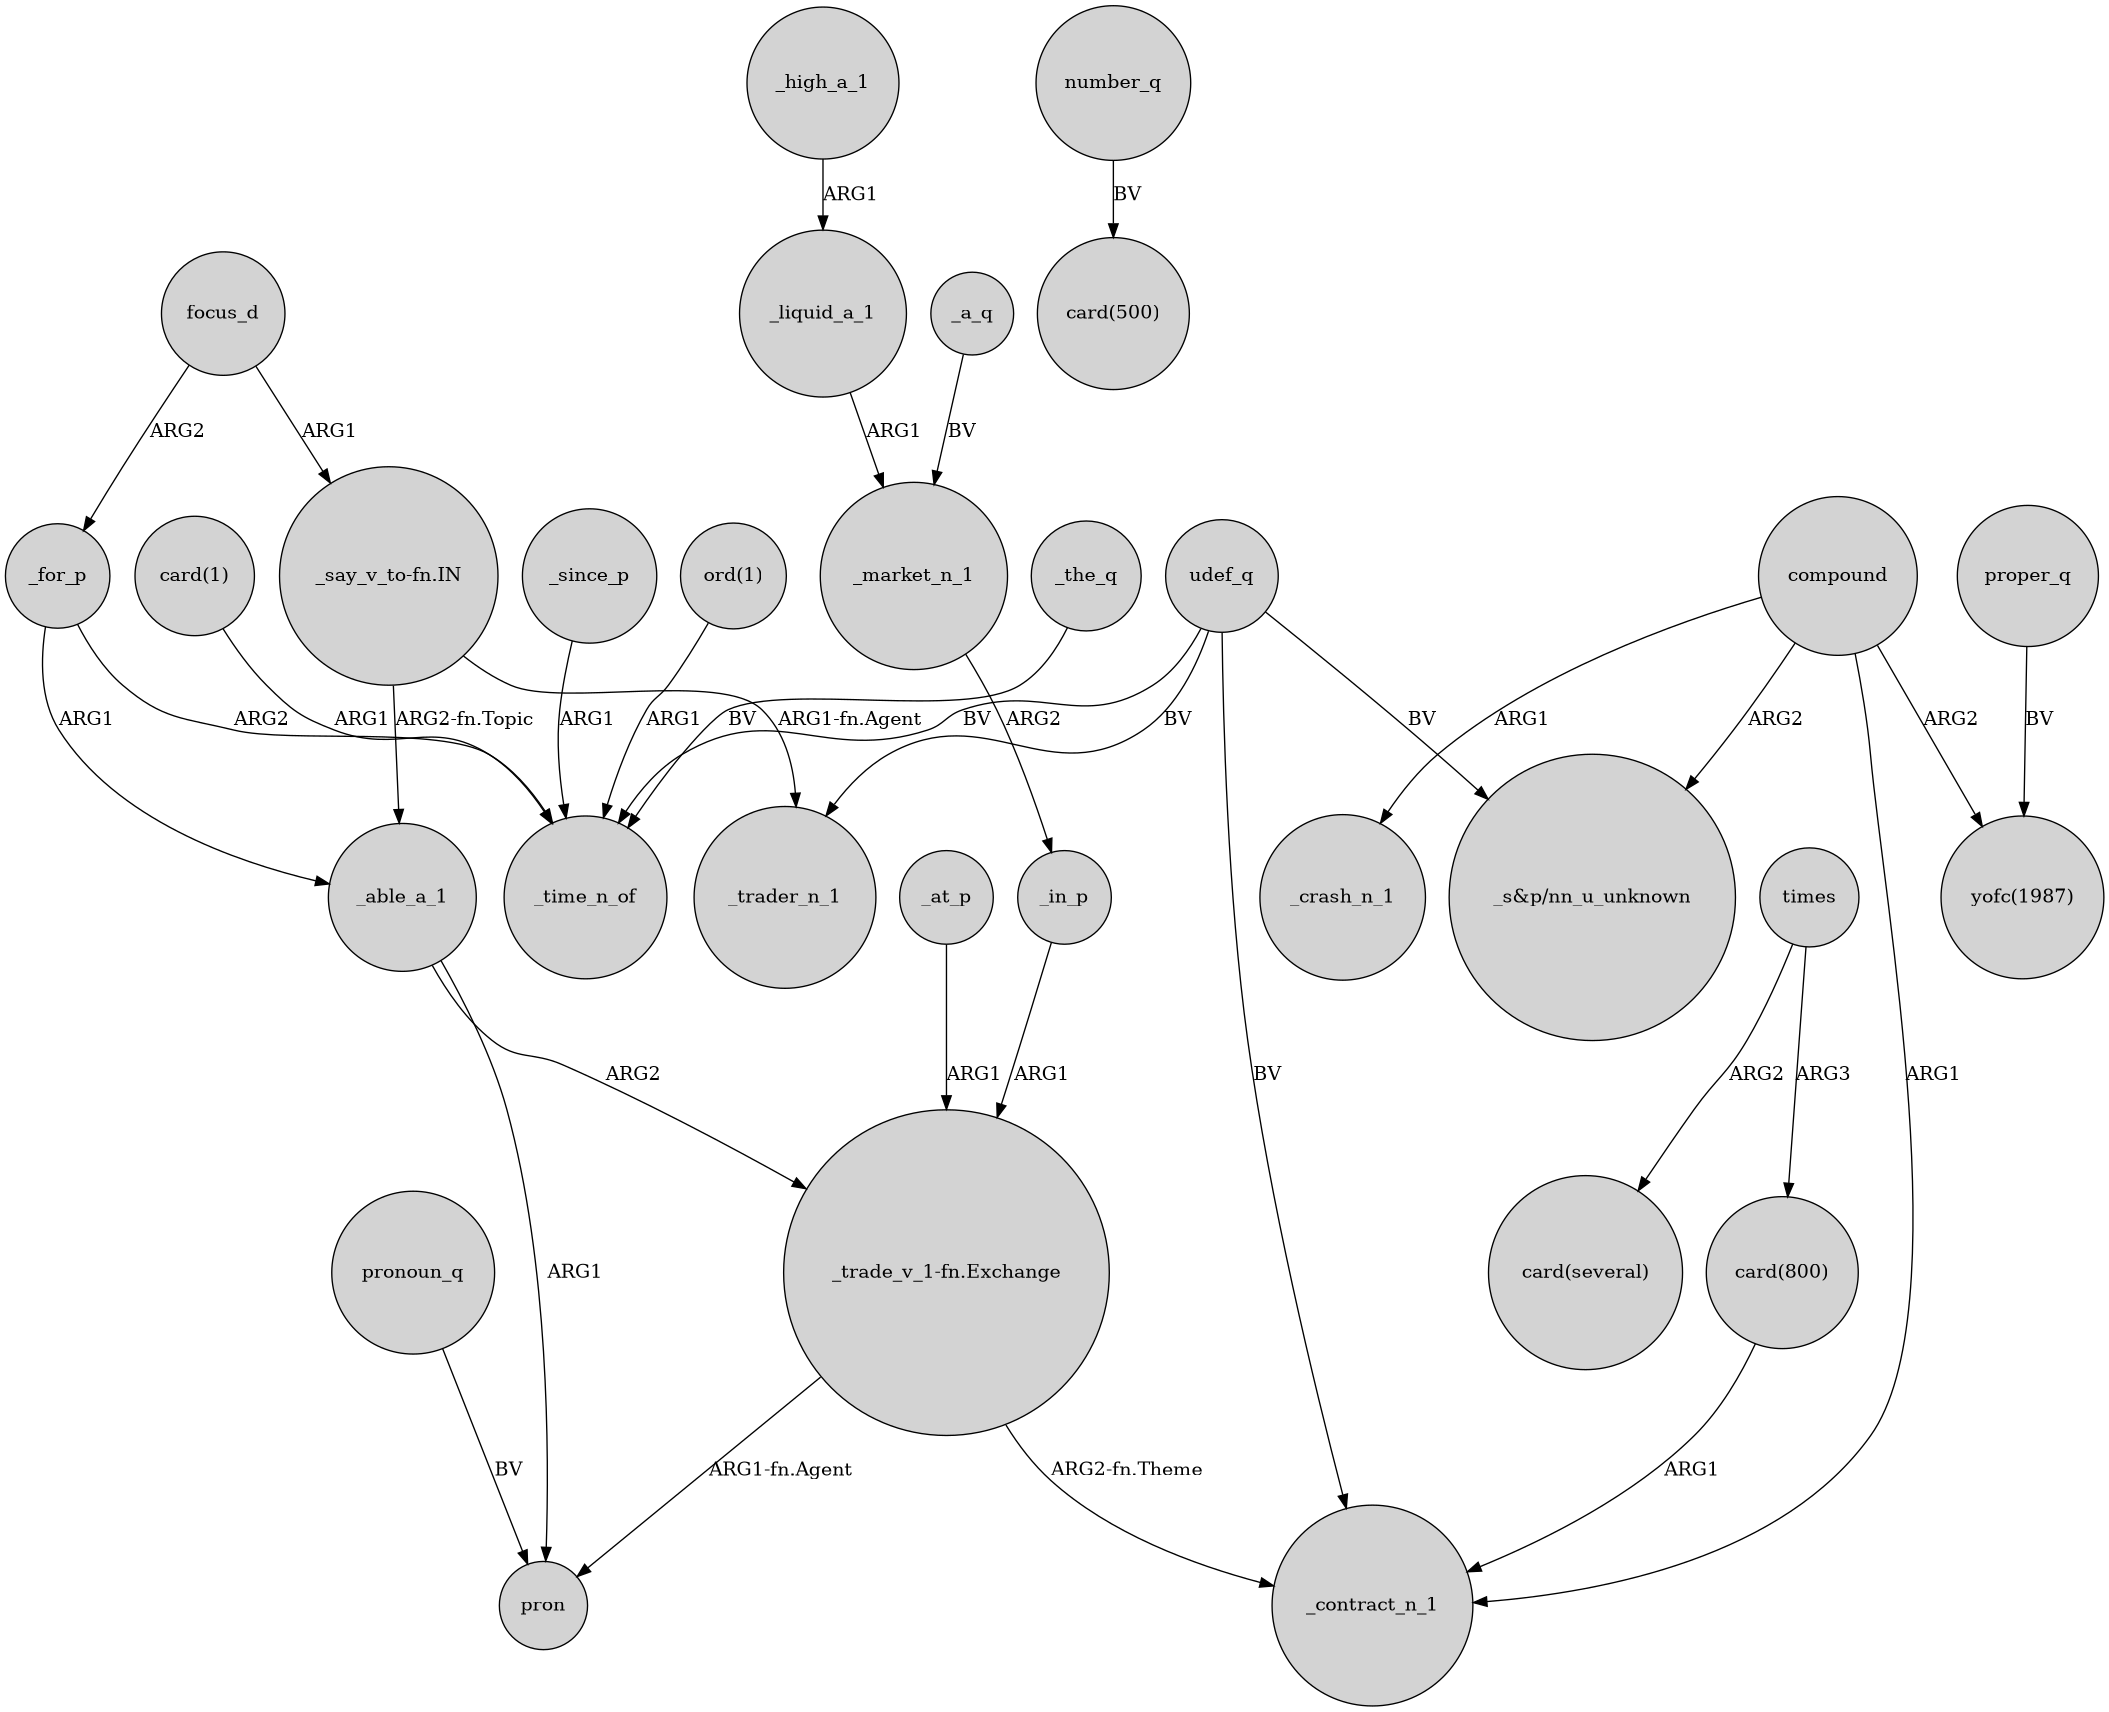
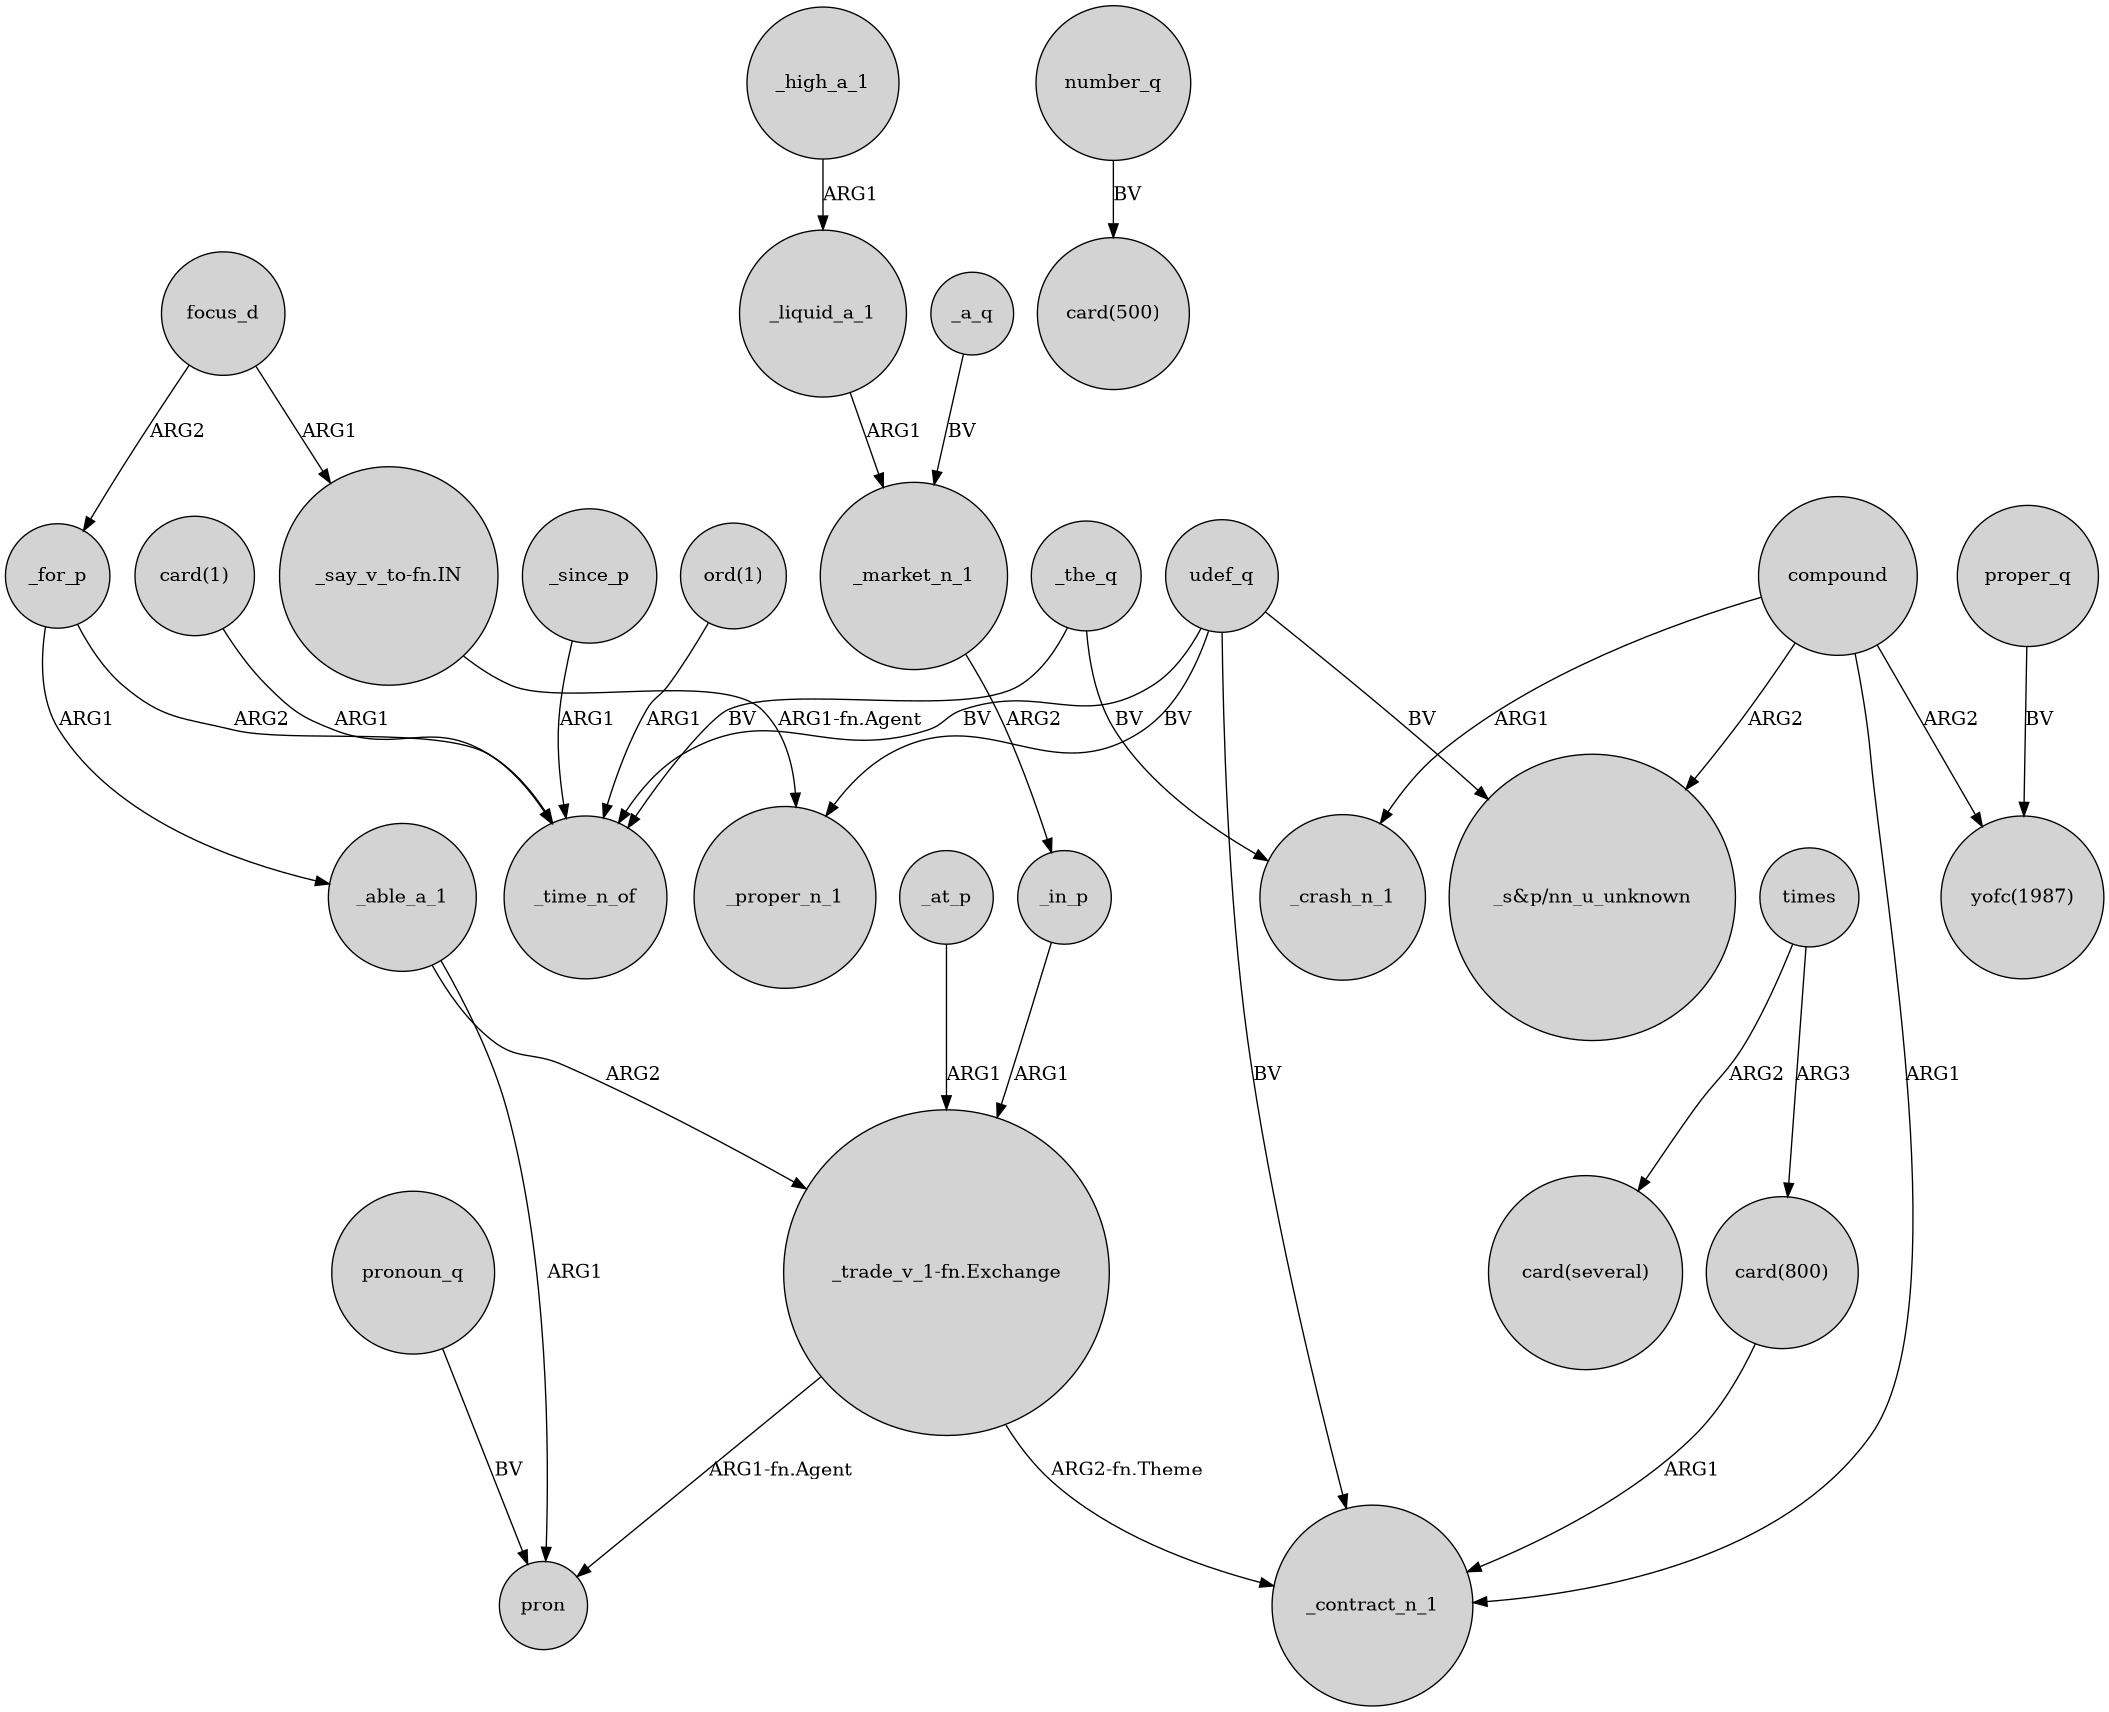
edge "_say_v_to-fn.IN" -> "_able_a_1": removed, label "ARG2-fn.Topic"
edge "_the_q" -> "_crash_n_1": added, label "BV"
node "_trader_n_1": label "_trader_n_1" -> "_proper_n_1"
